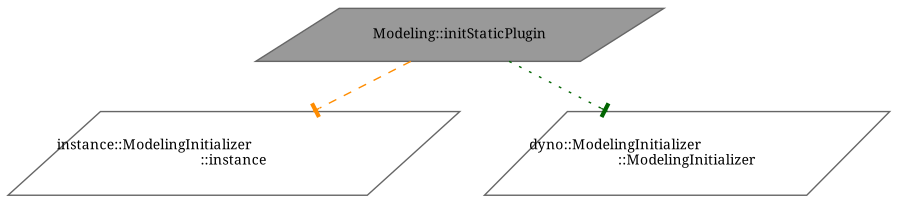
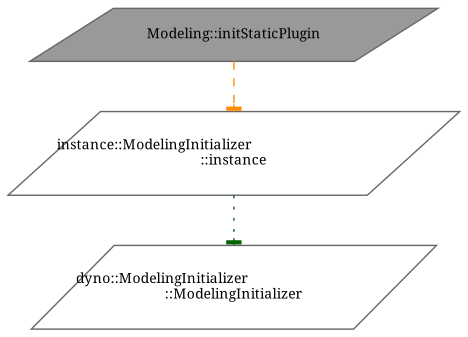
edge "Modeling::initStaticPlugin" -> "dyno::ModelingInitializer ::ModelingInitializer": now "instance::ModelingInitializer ::instance" -> "dyno::ModelingInitializer ::ModelingInitializer"
